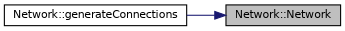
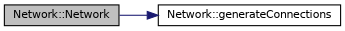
edge "Network::generateConnections" -> "Network::Network": reversed
